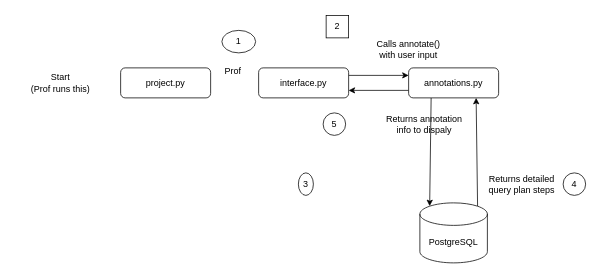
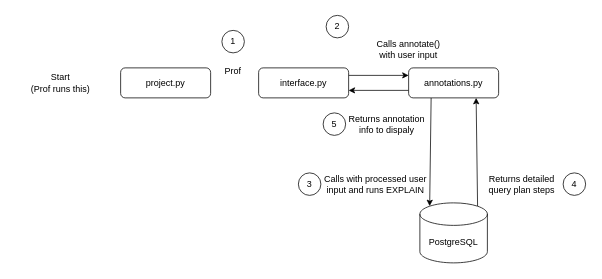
node "2": shape rectangle -> ellipse
node "1": size 34x23 -> 23x23
node "Returns annotation info to dispaly": moved (424, 124) -> (387, 124)
node "3": size 15x23 -> 23x23
node "Calls with processed user input and runs EXPLAIN": added
